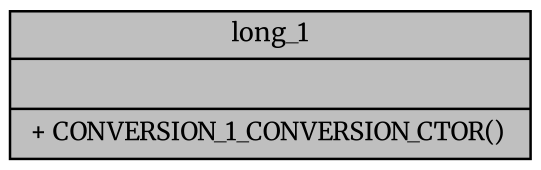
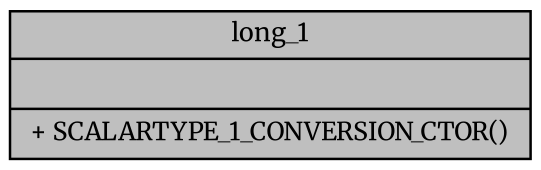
node "long_1": text "+ CONVERSION_1_CONVERSION_CTOR()" -> "+ SCALARTYPE_1_CONVERSION_CTOR()"
